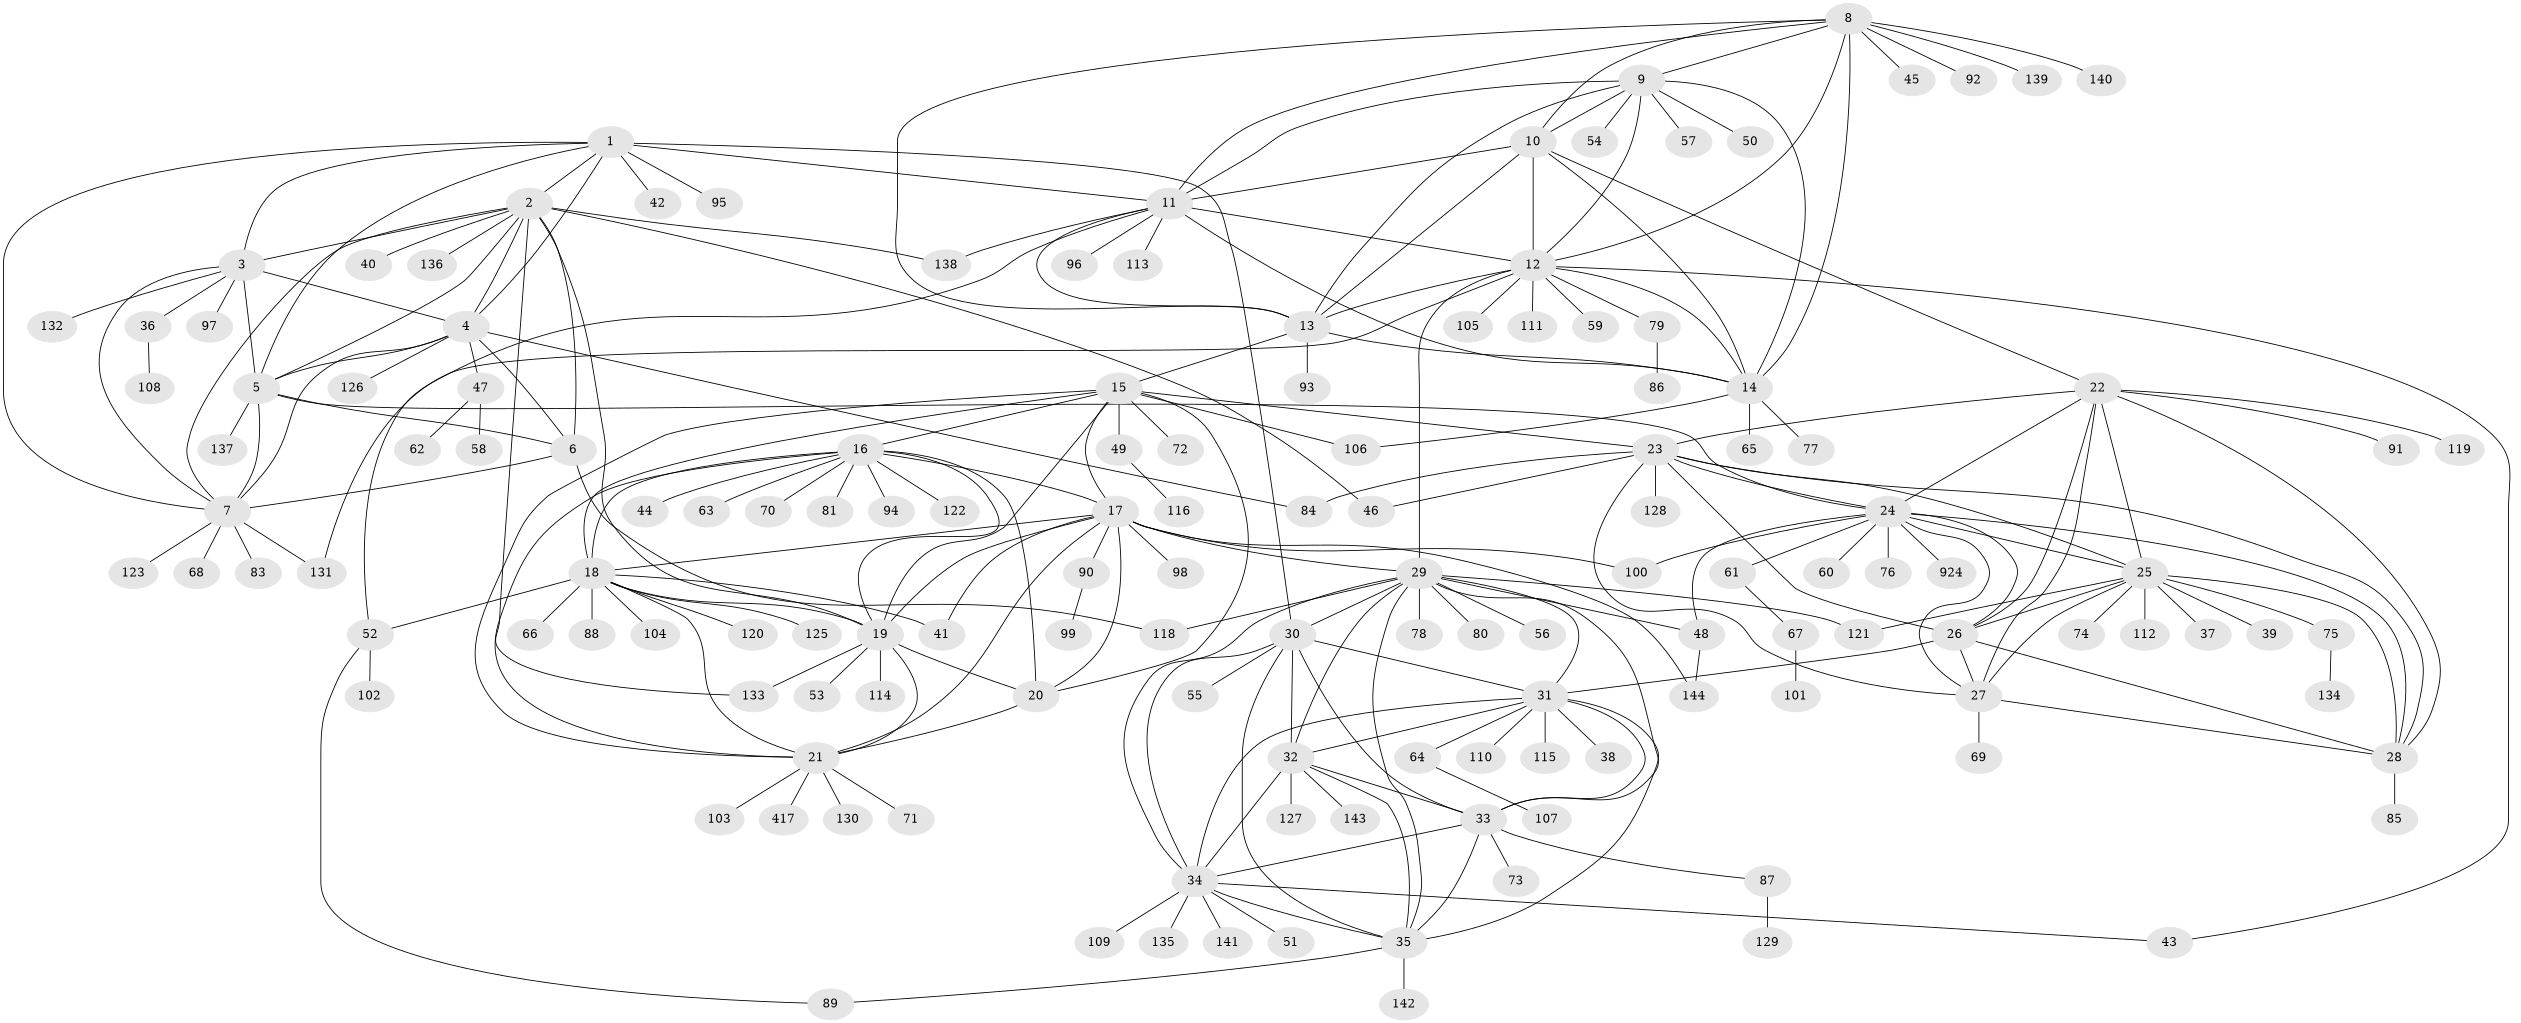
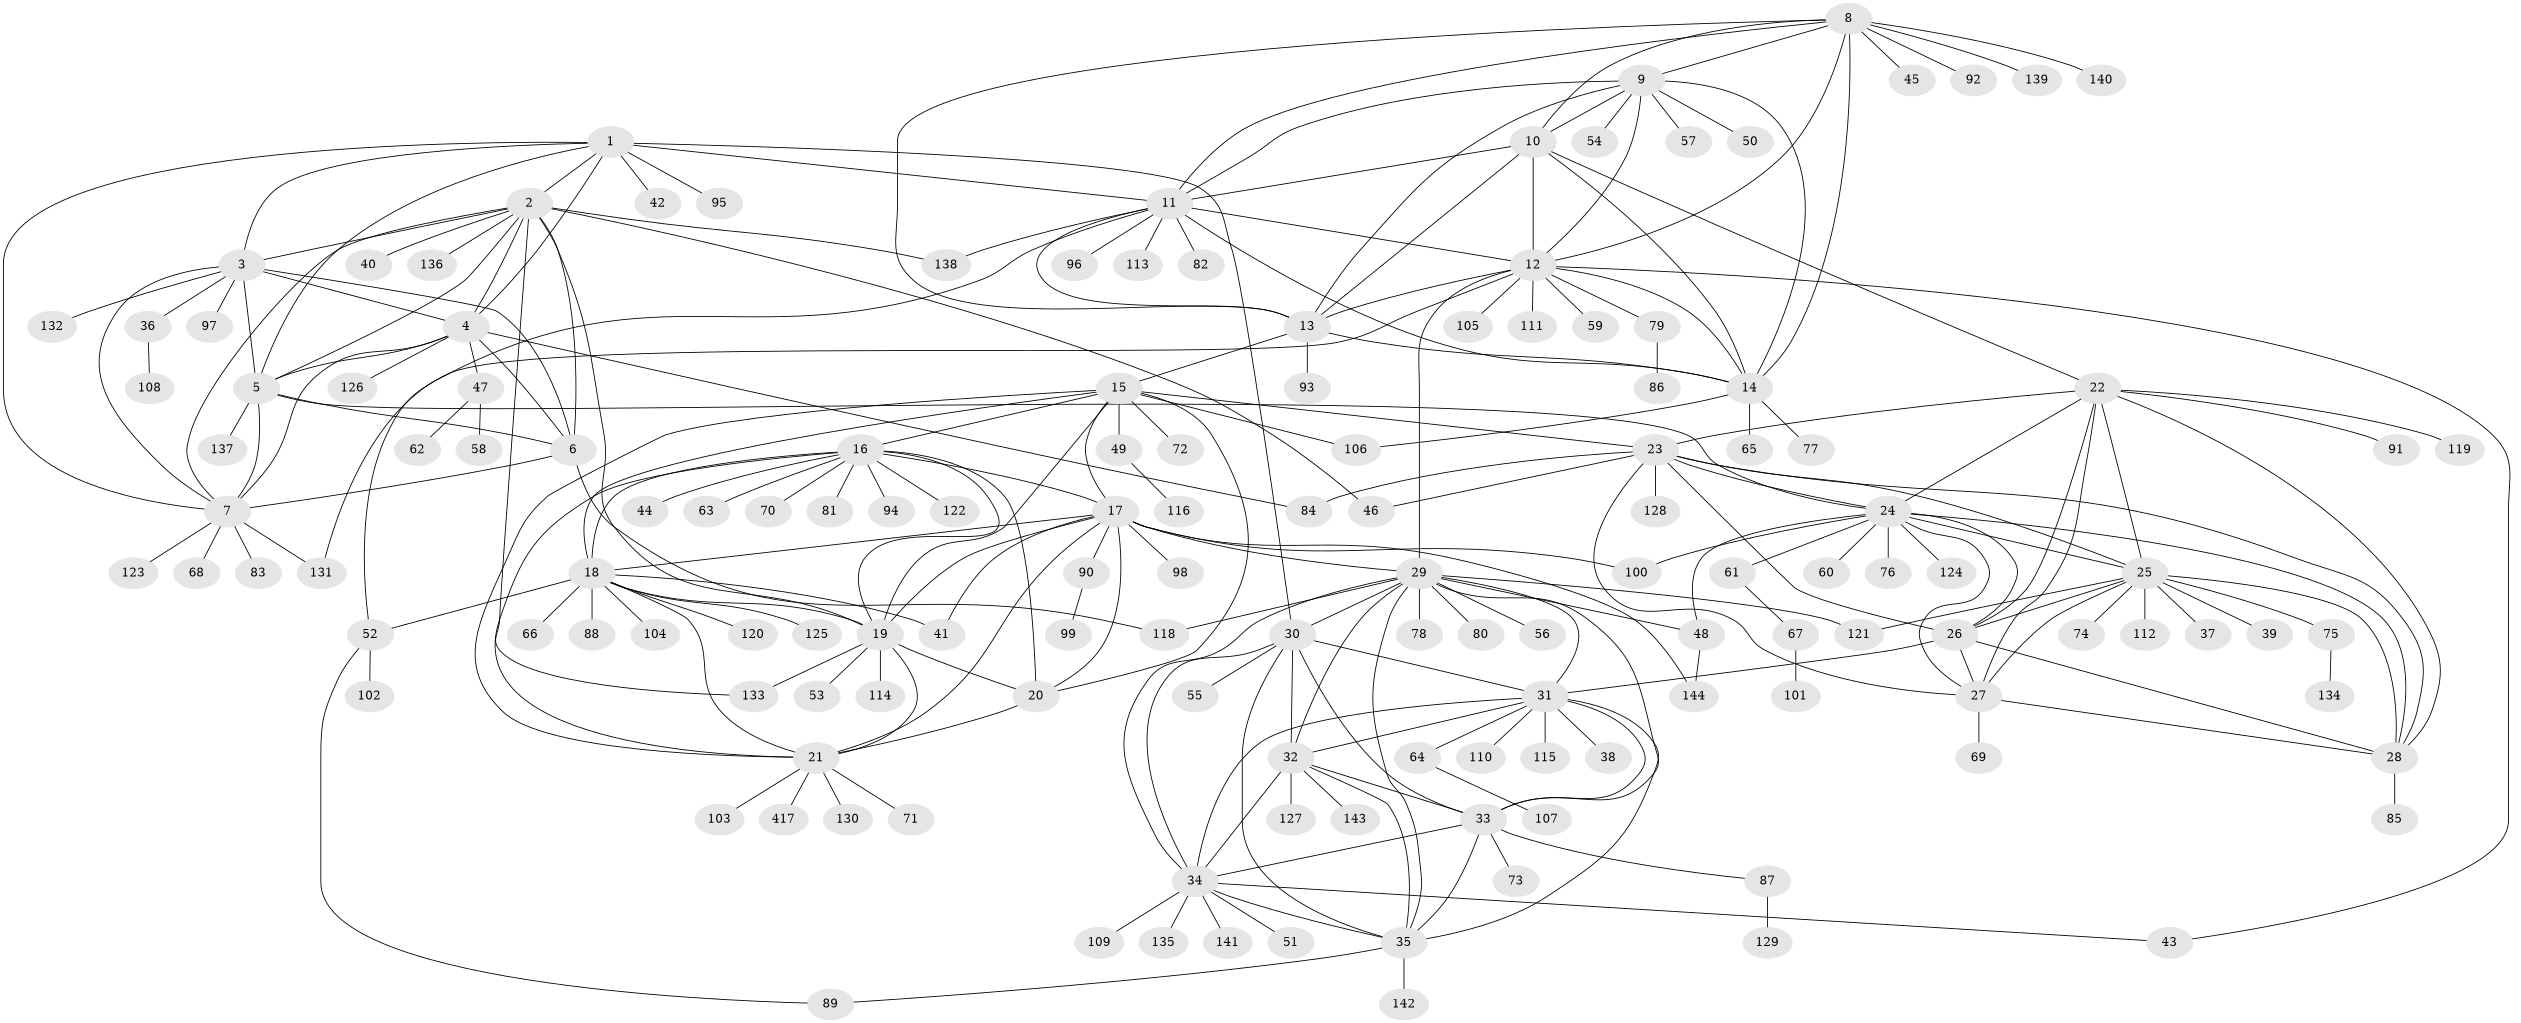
node "82": added
edge "3" -- "6": added
node "924": label "924" -> "124"
